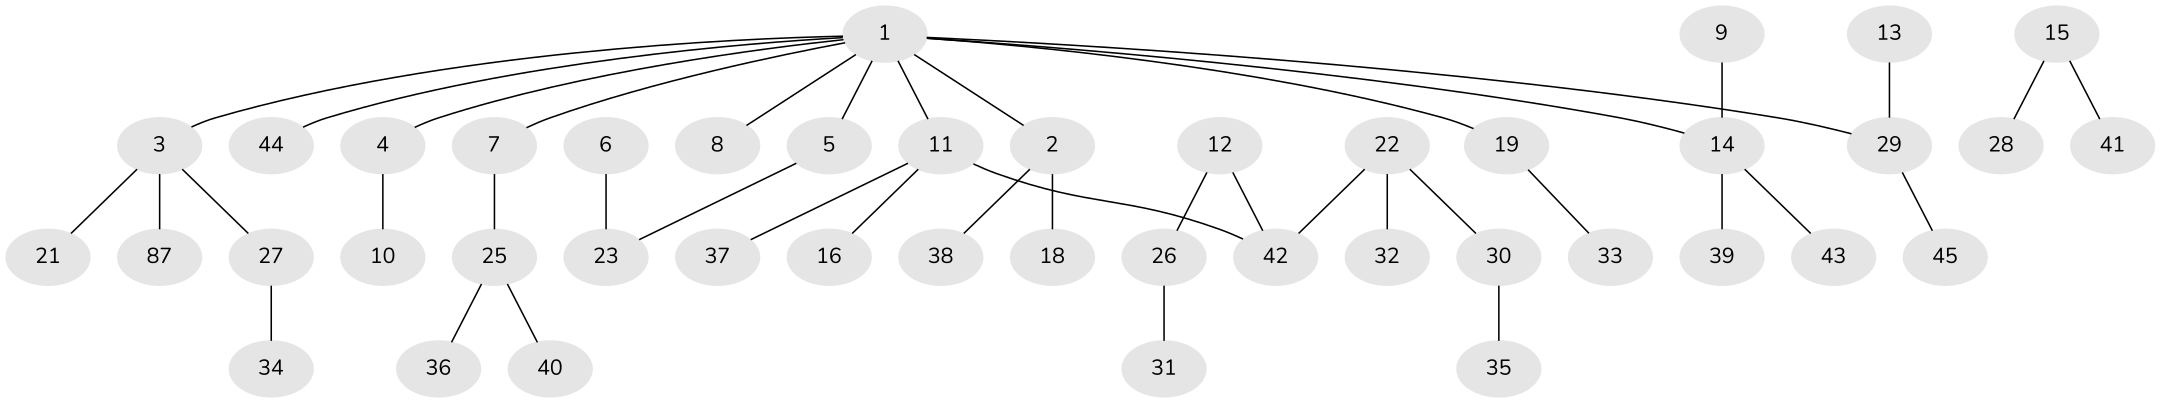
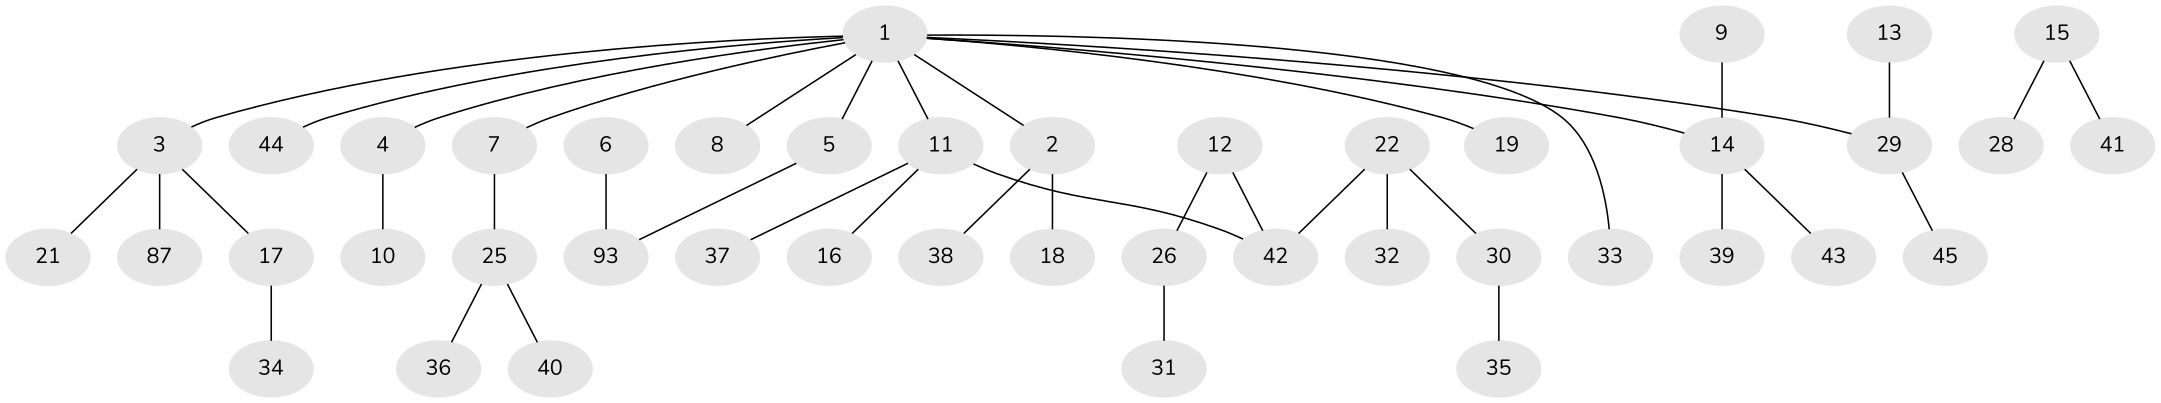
edge "19" -- "33": now "1" -- "33"
node "27": label "27" -> "17"
node "23": label "23" -> "93"
